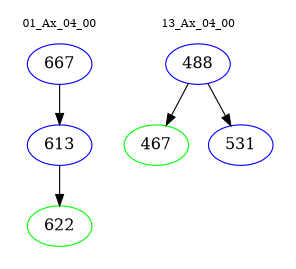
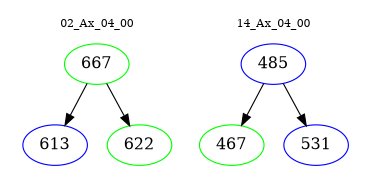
cluster "01_Ax_04_00": label "01_Ax_04_00" -> "02_Ax_04_00"
cluster "13_Ax_04_00": label "13_Ax_04_00" -> "14_Ax_04_00"
node "667": color blue -> green
node "488": label "488" -> "485"
edge "613" -> "622": now "667" -> "622"
